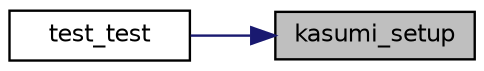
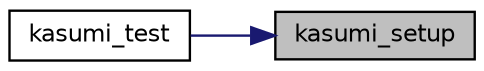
node "test_test": label "test_test" -> "kasumi_test"
